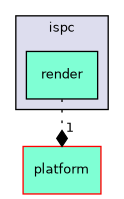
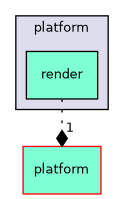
cluster "ispc": label "ispc" -> "platform"
